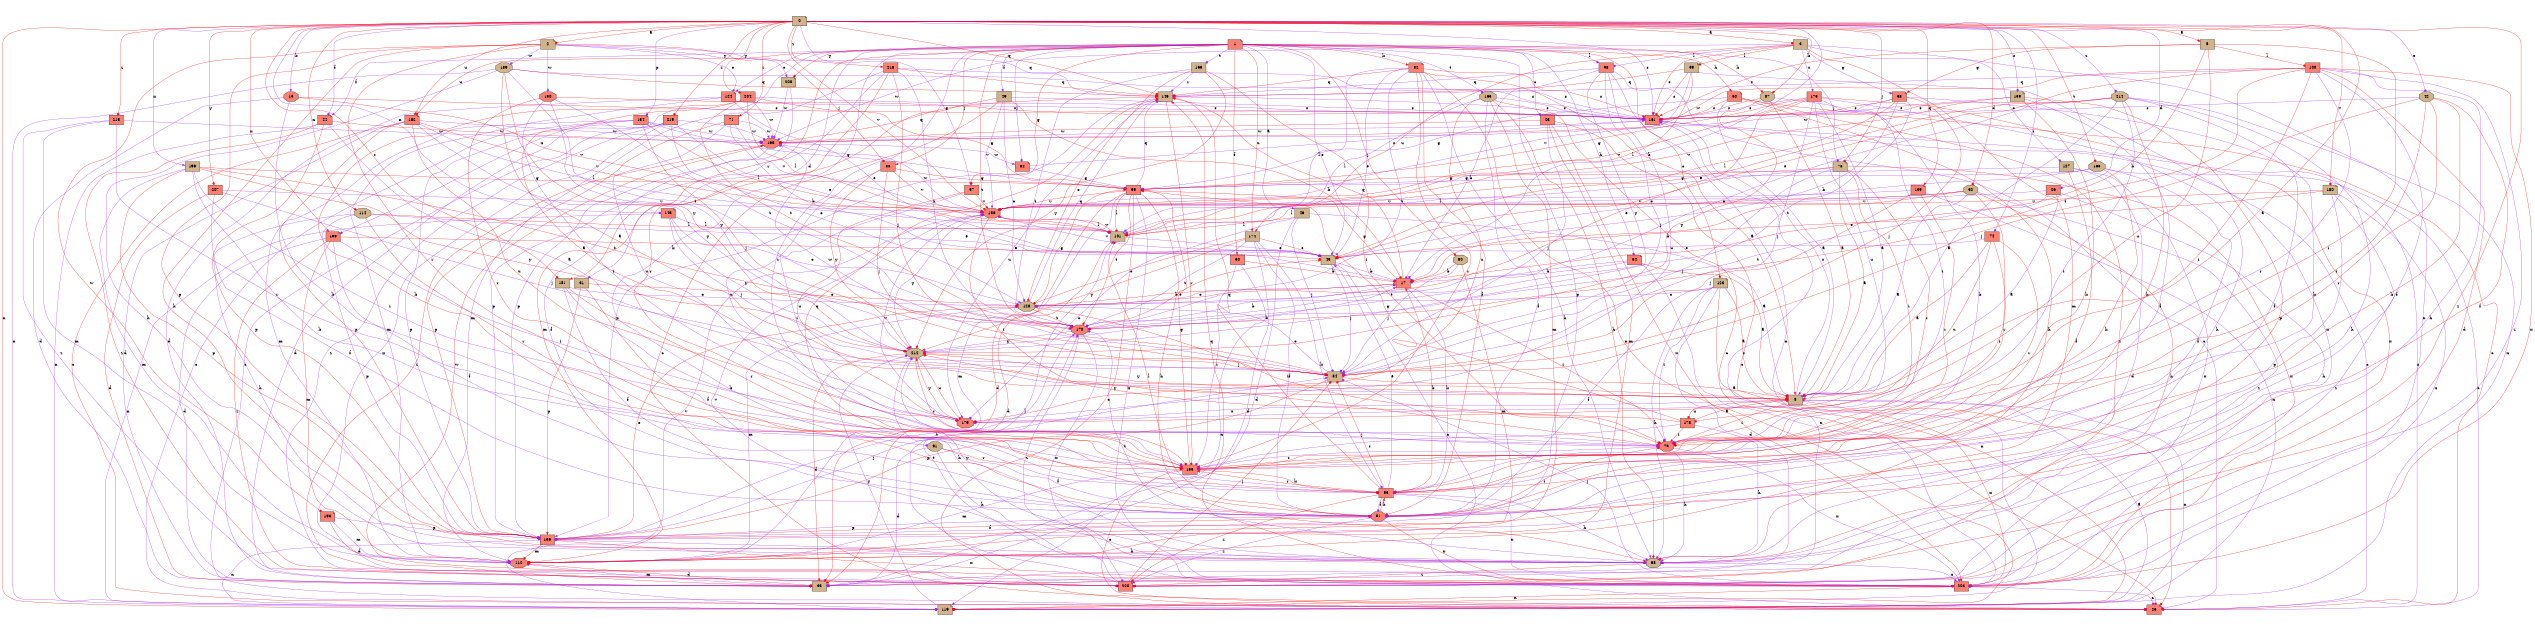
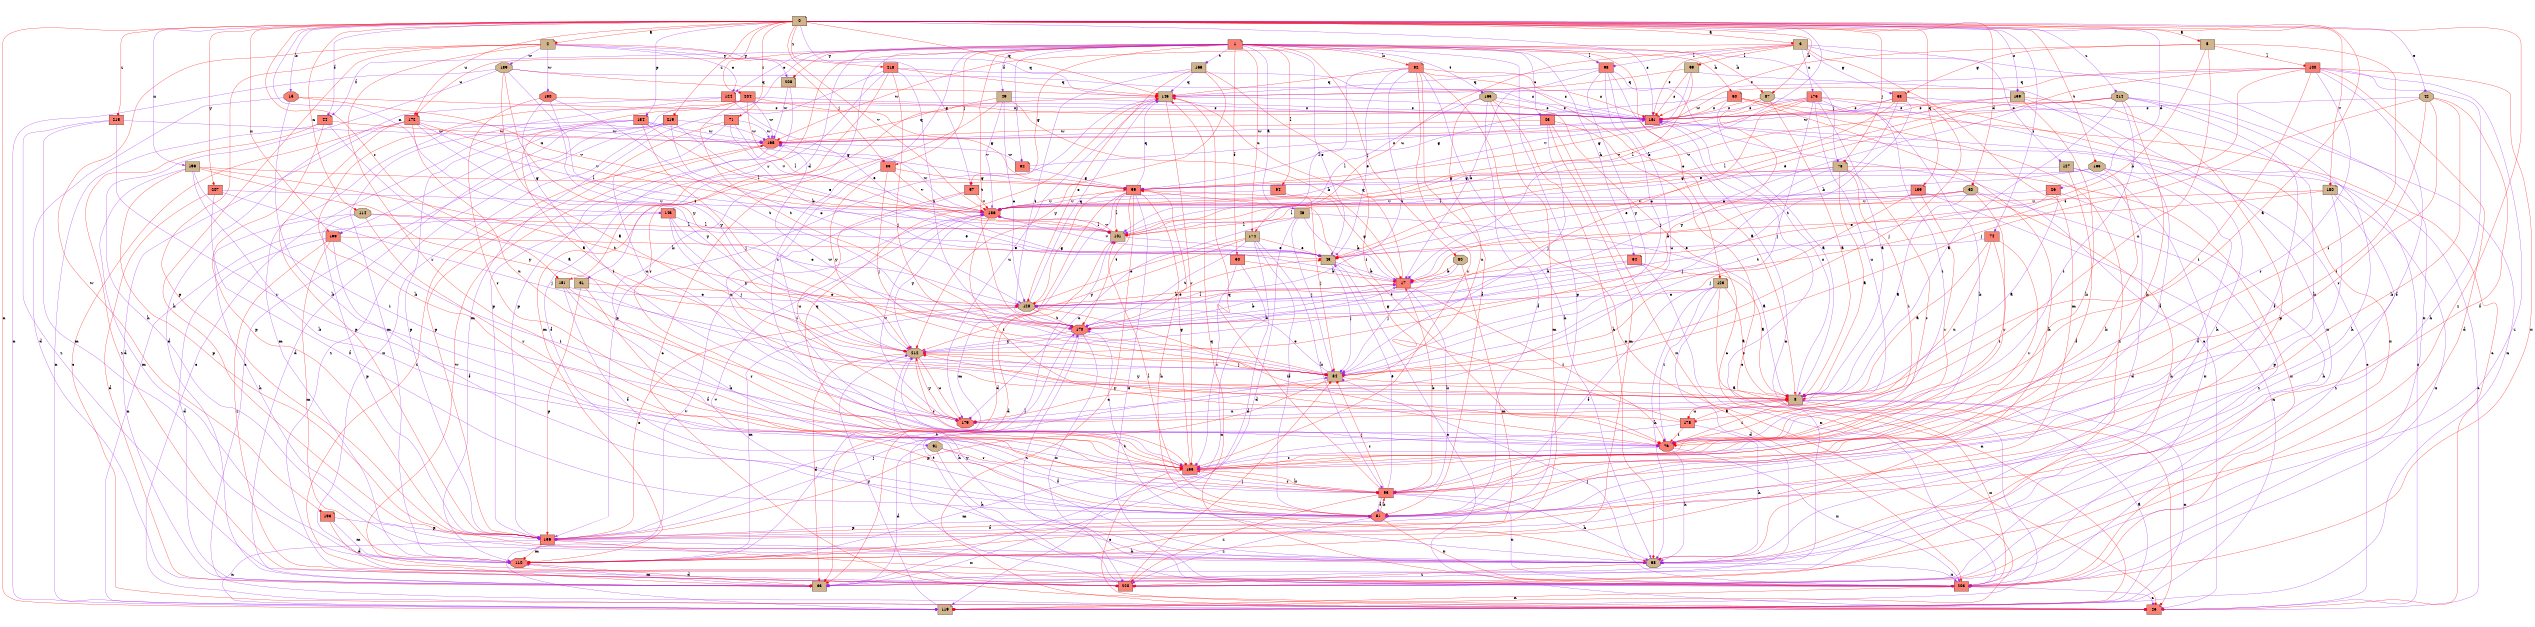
edge "3" -> "195": color purple -> red
edge "166" -> "145": label "r" -> "q"
node "182": label "182" -> "172"
edge "195" -> "82": reversed
node "94": added
edge "46" -> "17": added, label "b"
edge "17" -> "128": label "o" -> "l"
edge "51" -> "76": removed, label "i"
